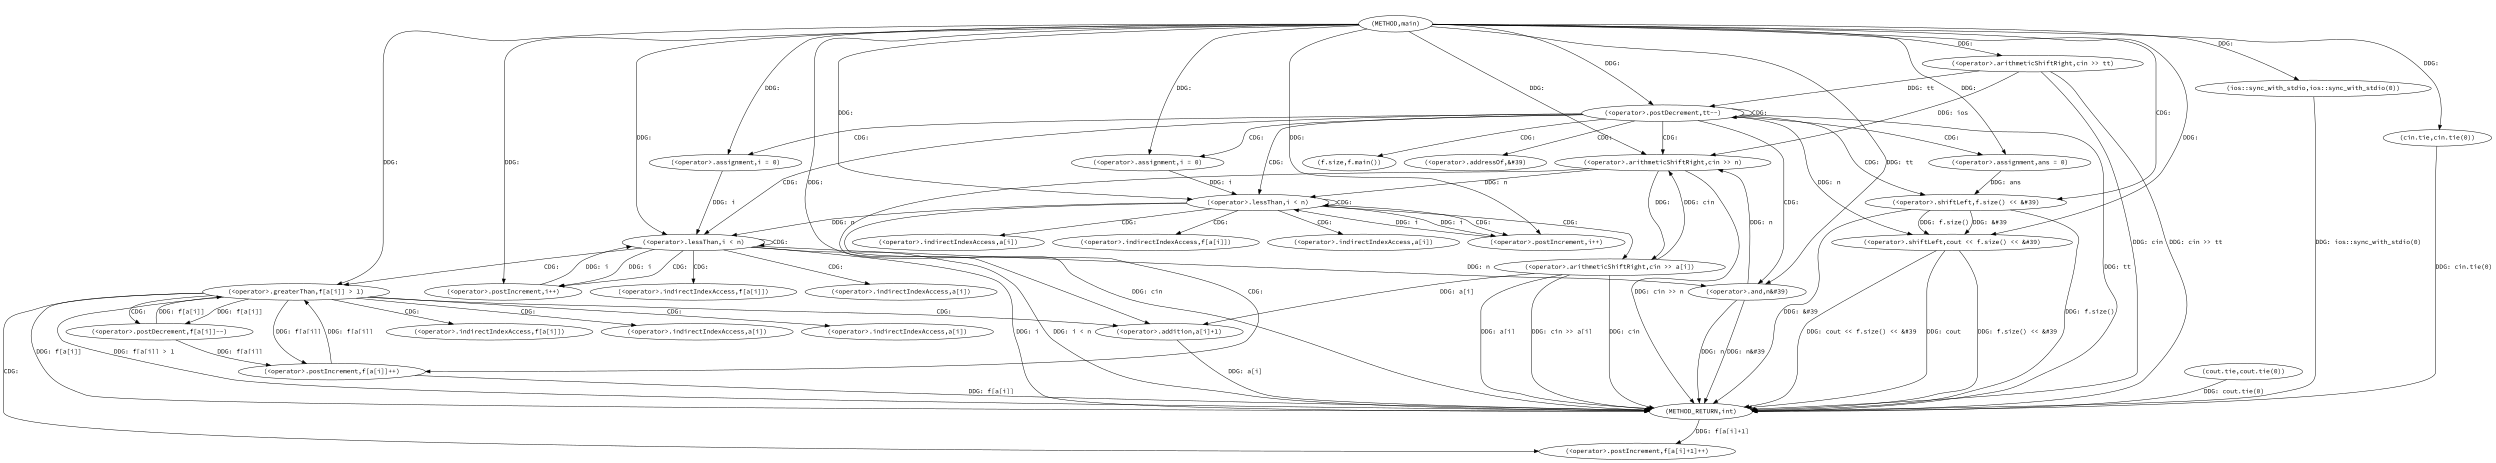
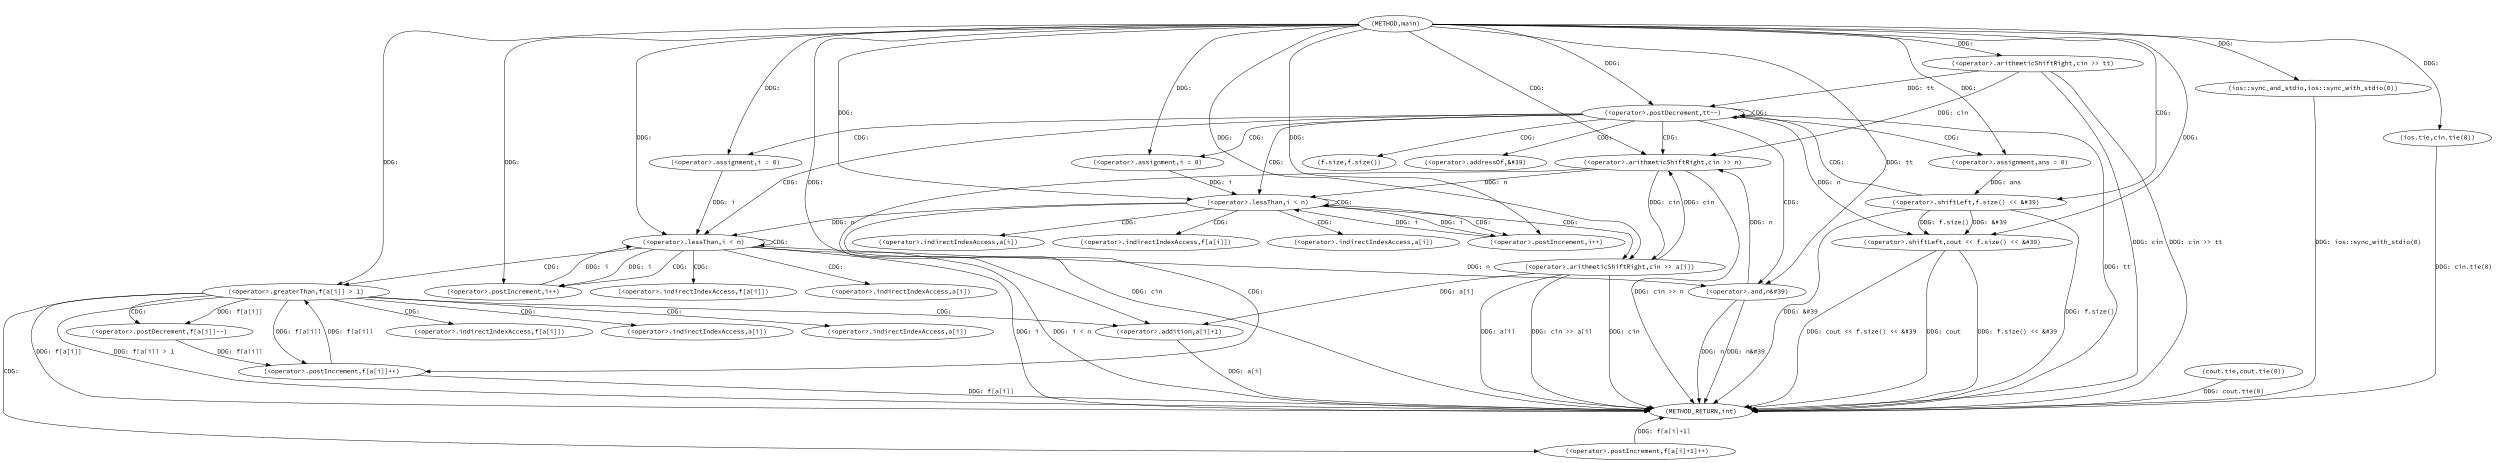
edge "(METHOD,main)" -> "(<operator>.arithmeticShiftRight,cin >> n)": label "DDG: " -> "CDG: "
node "(ios::sync_with_stdio,ios::sync_with_stdio(0))": label "(ios::sync_with_stdio,ios::sync_with_stdio(0))" -> "(ios::sync_and_stdio,ios::sync_with_stdio(0))"
edge "(<operator>.arithmeticShiftRight,cin >> tt)" -> "(<operator>.arithmeticShiftRight,cin >> n)": label "DDG: ios" -> "DDG: cin"
edge "(<operator>.postDecrement,tt--)" -> "(<operator>.shiftLeft,f.size() << &#39)": reversed
node "(cin.tie,cin.tie(0))": label "(cin.tie,cin.tie(0))" -> "(ios.tie,cin.tie(0))"
node "(f.size,f.main())": label "(f.size,f.main())" -> "(f.size,f.size())"
edge "(METHOD,main)" -> "(<operator>.arithmeticShiftRight,cin >> a[i])": added, label "DDG:"
edge "(<operator>.arithmeticShiftRight,cin >> n)" -> "(<operator>.arithmeticShiftRight,cin >> a[i])": label "DDG: " -> "DDG: cin"
edge "(<operator>.postDecrement,f[a[i]]--)" -> "(<operator>.greaterThan,f[a[i]] > 1)": removed, label "DDG: f[a[i]]"
edge "(METHOD_RETURN,int)" -> "(<operator>.postIncrement,f[a[i]+1]++)": reversed
